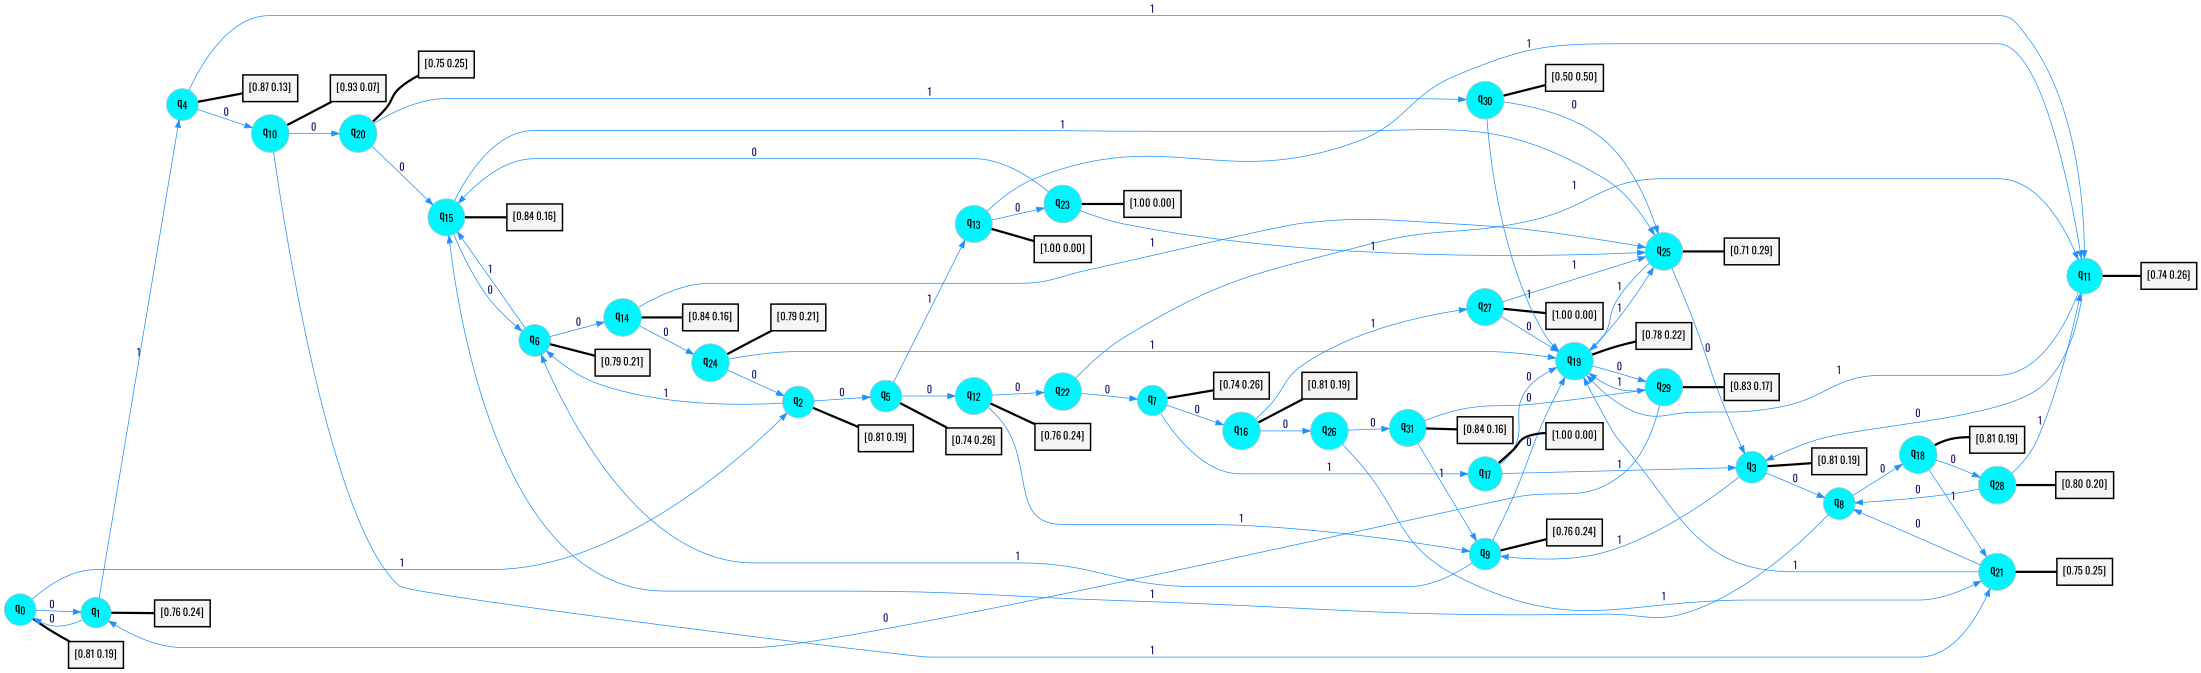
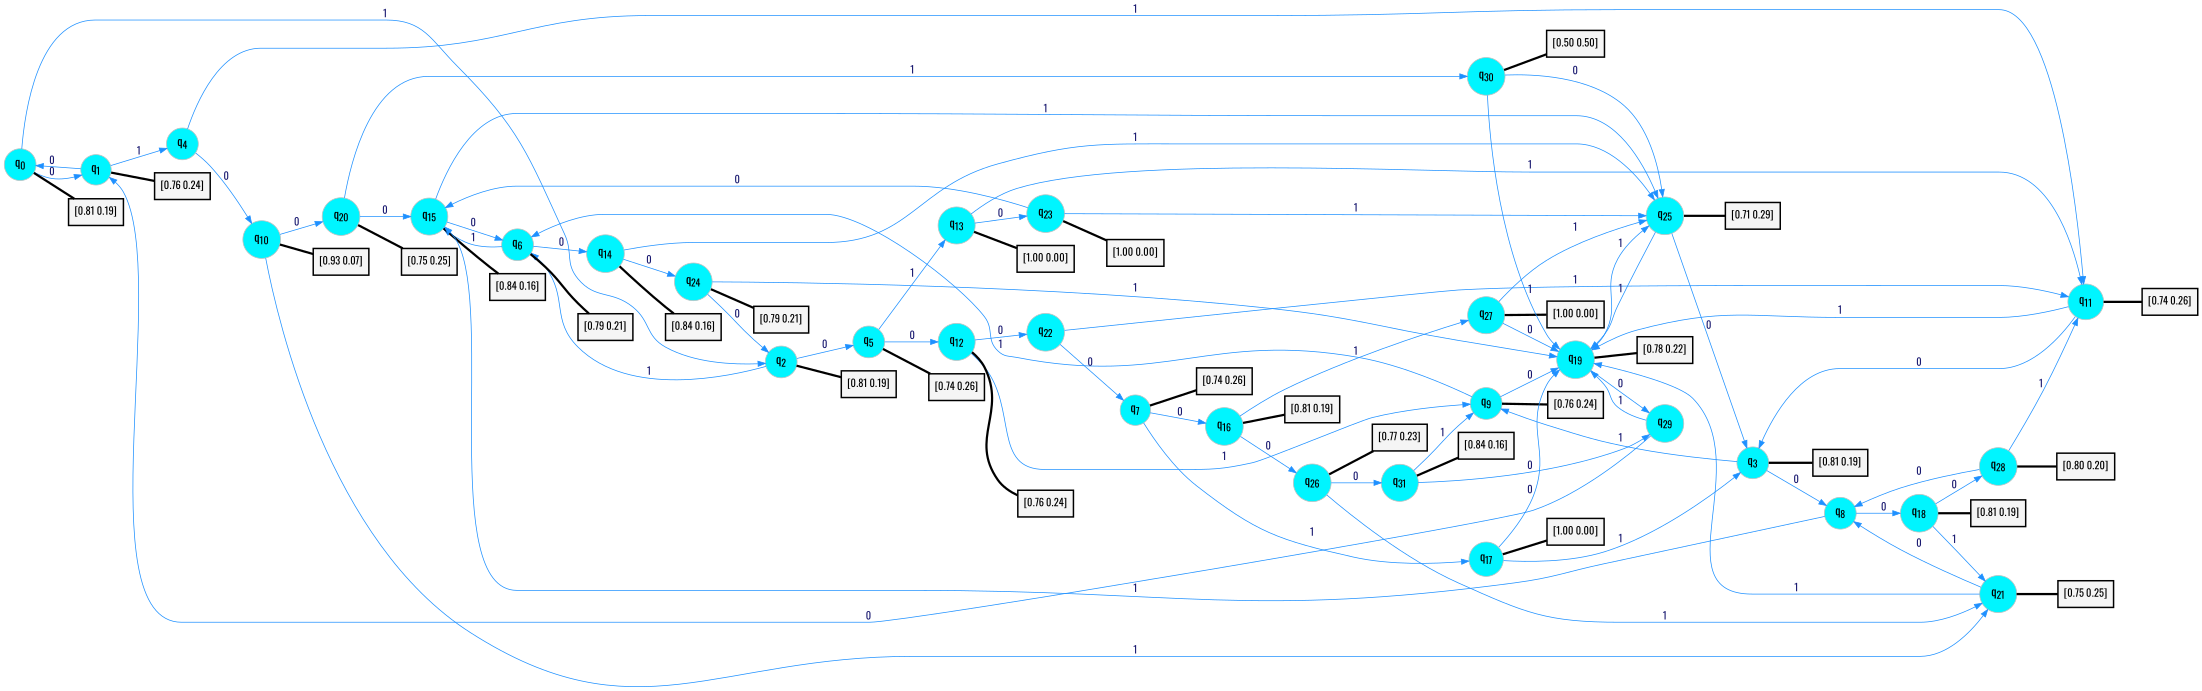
node "[0.87 0.13]": removed
node "[0.83 0.17]": removed
node "[0.77 0.23]": added
